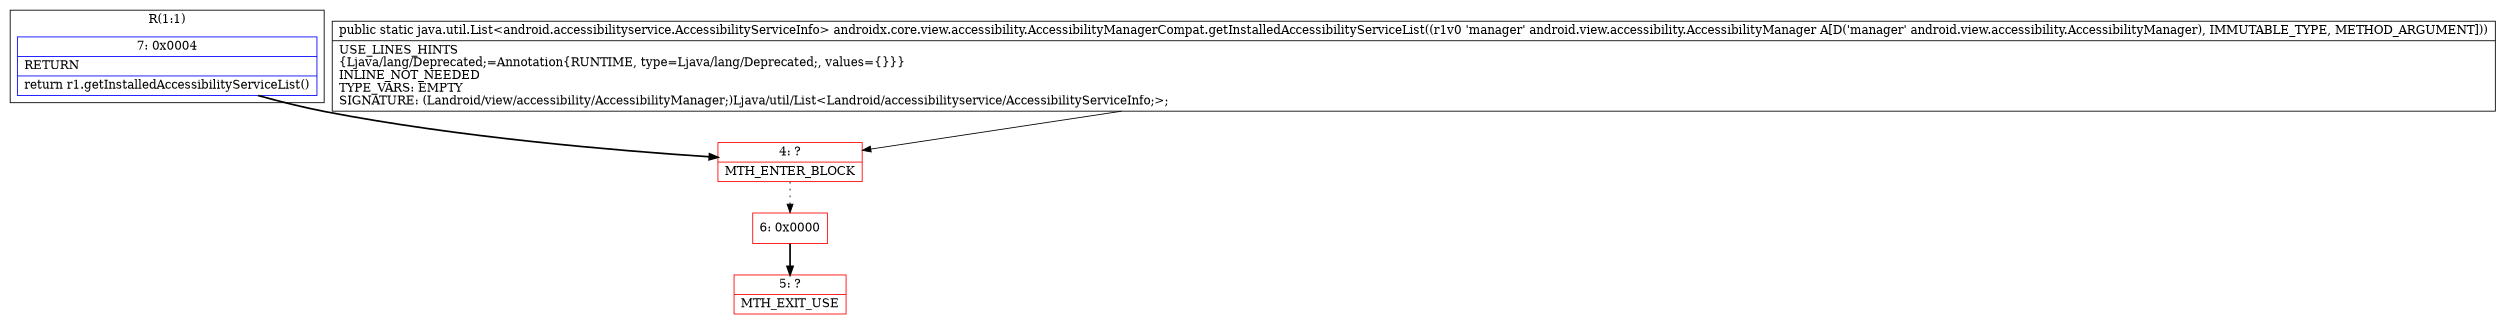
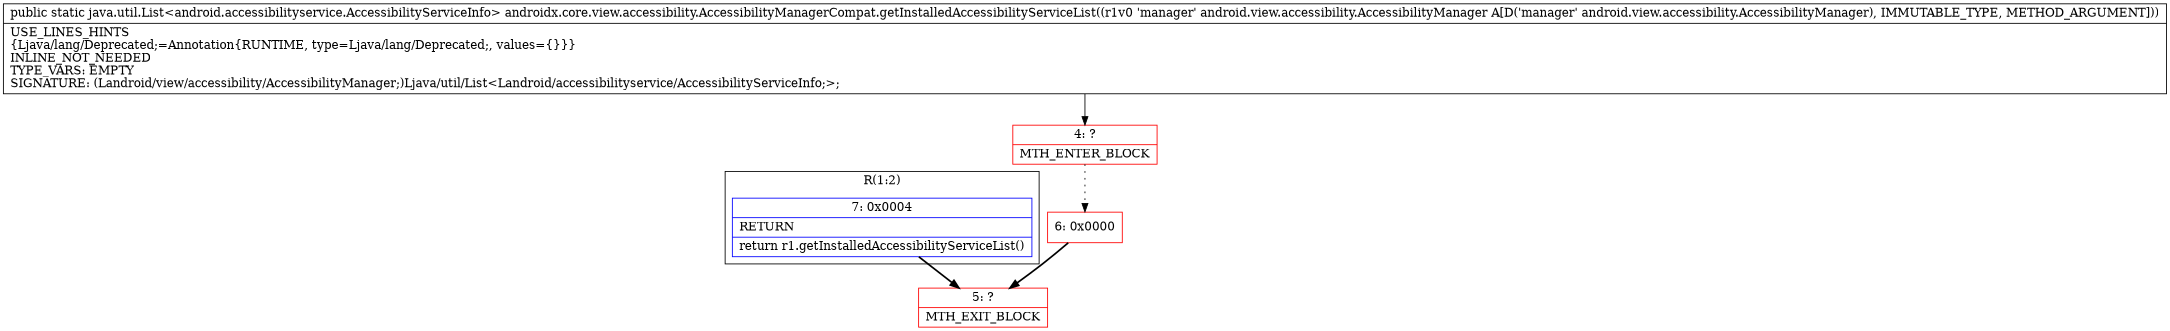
cluster "R(1:1)": label "R(1:1)" -> "R(1:2)"
edge "7: 0x0004" -> "4: ?": now "7: 0x0004" -> "5: ?"
node "5: ?": text "MTH_EXIT_USE" -> "MTH_EXIT_BLOCK"
